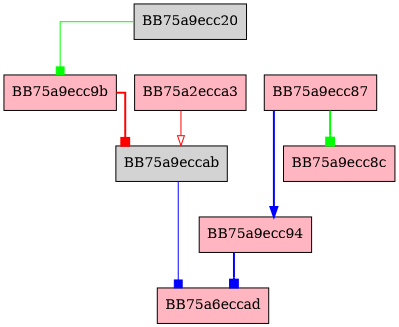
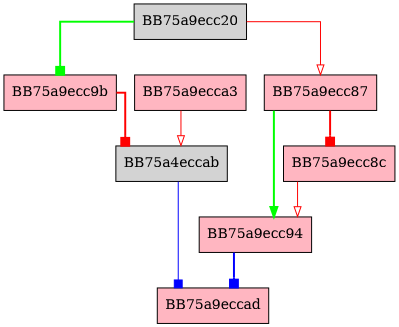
edge "BB75a9ecc20" -> "BB75a9ecc9b": style solid -> bold
edge "BB75a9ecc20" -> "BB75a9ecc87": added
node "BB75a2ecca3": label "BB75a2ecca3" -> "BB75a9ecca3"
edge "BB75a9ecc87" -> "BB75a9ecc8c": color green -> red
edge "BB75a9ecc87" -> "BB75a9ecc94": color blue -> green
node "BB75a9eccab": label "BB75a9eccab" -> "BB75a4eccab"
edge "BB75a9ecc8c" -> "BB75a9ecc94": added
node "BB75a6eccad": label "BB75a6eccad" -> "BB75a9eccad"
